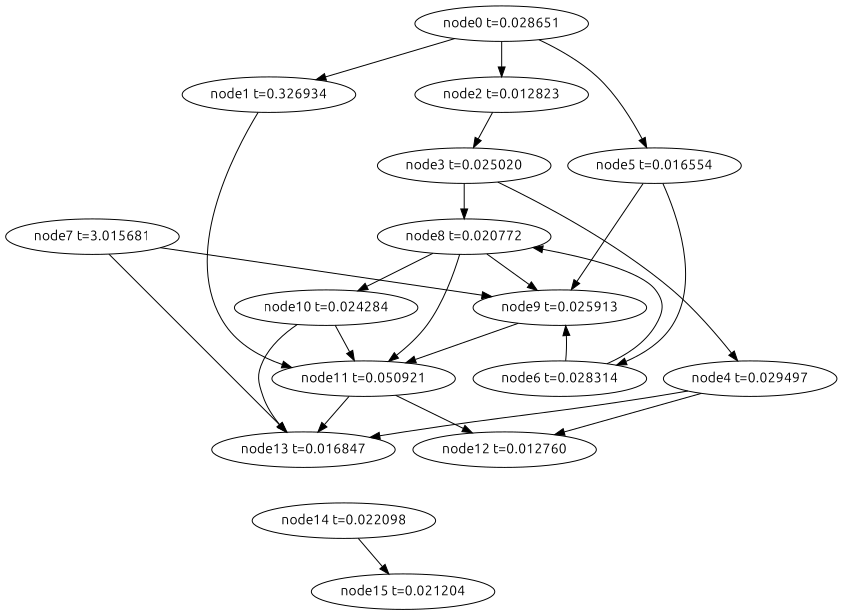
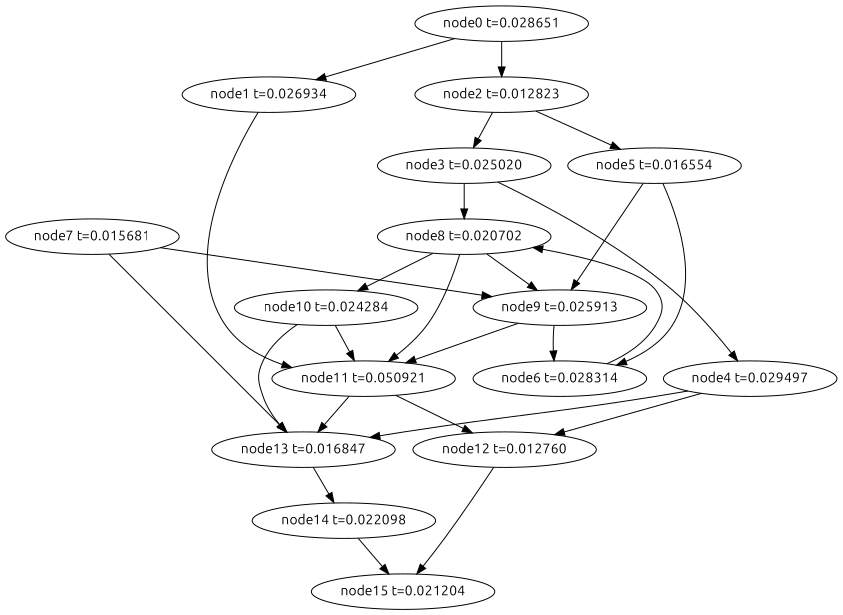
edge "node0 t=0.028651" -> "node5 t=0.016554": now "node2 t=0.012823" -> "node5 t=0.016554"
node "node1 t=0.326934": label "node1 t=0.326934" -> "node1 t=0.026934"
node "node7 t=3.015681": label "node7 t=3.015681" -> "node7 t=0.015681"
node "node8 t=0.020772": label "node8 t=0.020772" -> "node8 t=0.020702"
edge "node6 t=0.028314" -> "node9 t=0.025913": reversed
edge "node13 t=0.016847" -> "node14 t=0.022098": added
edge "node12 t=0.012760" -> "node15 t=0.021204": added
